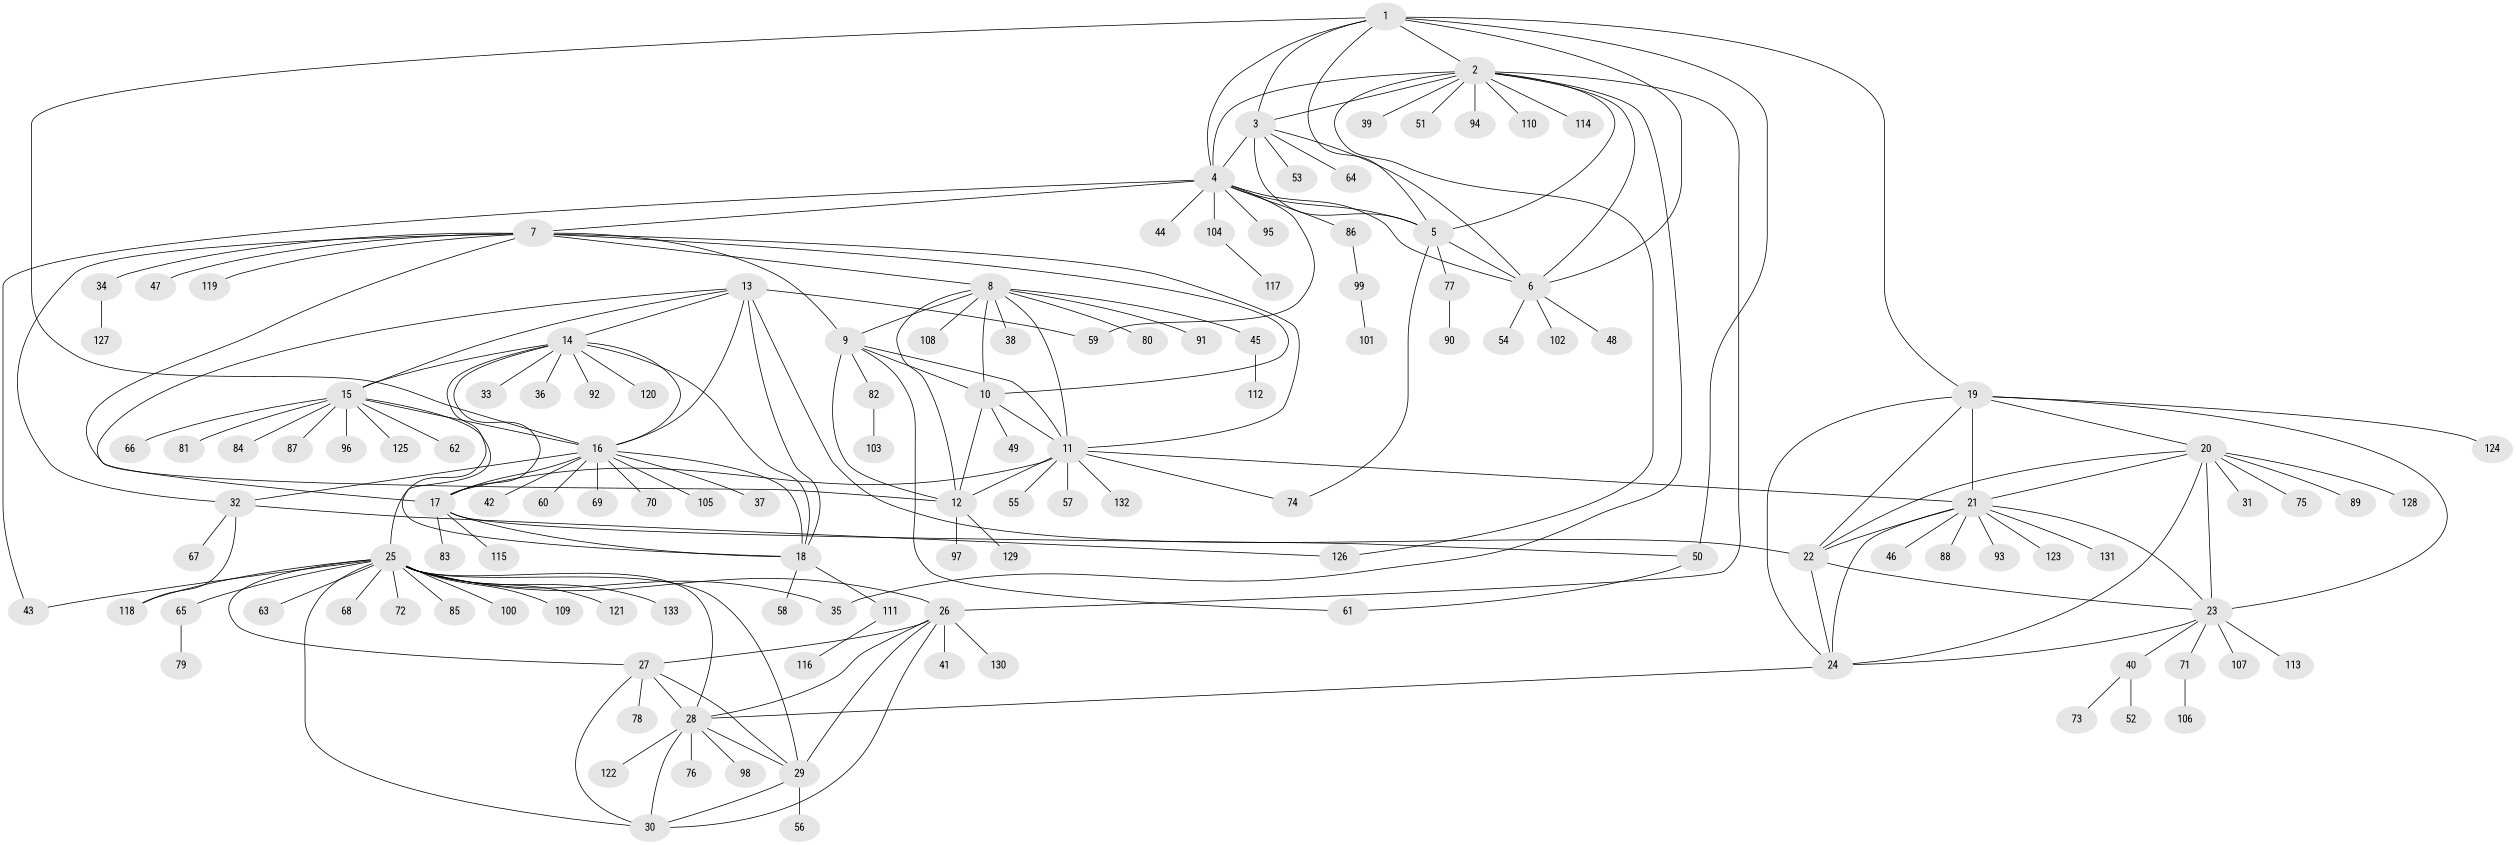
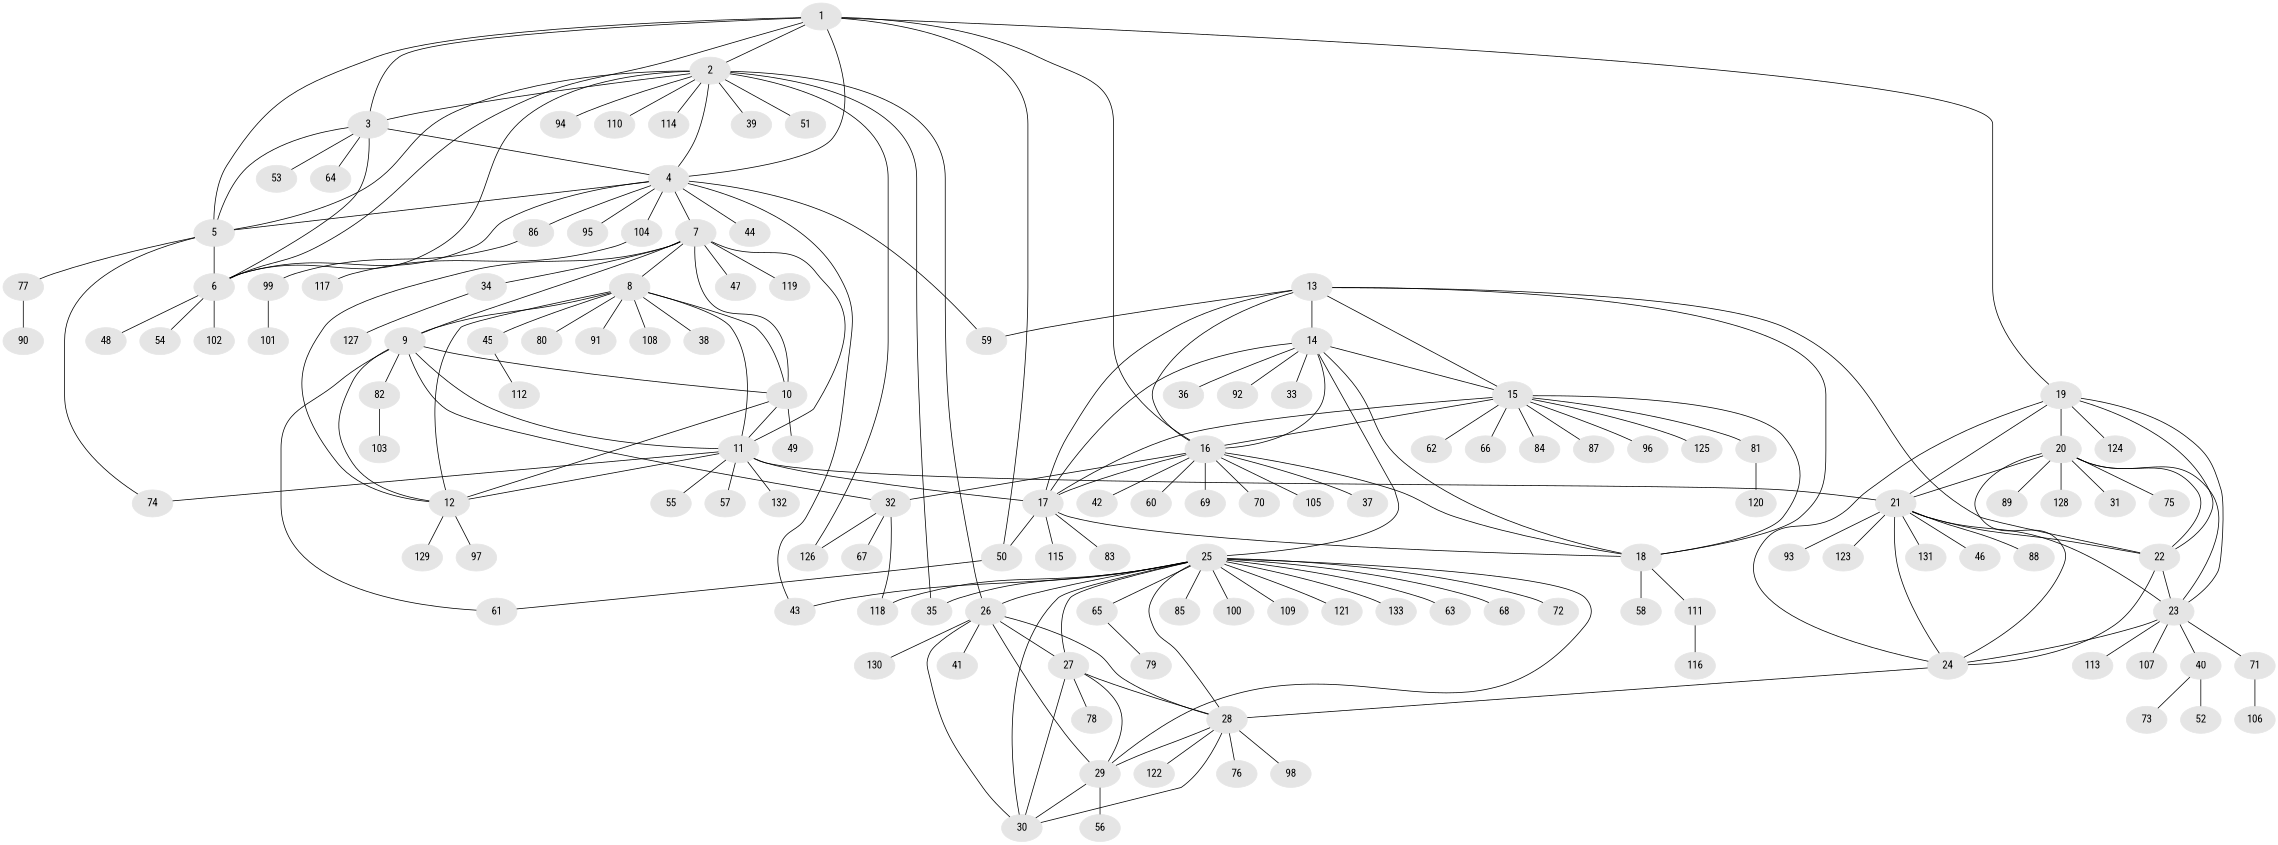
edge "7" -- "32": now "9" -- "32"
edge "14" -- "120": now "81" -- "120"
edge "15" -- "17": added
